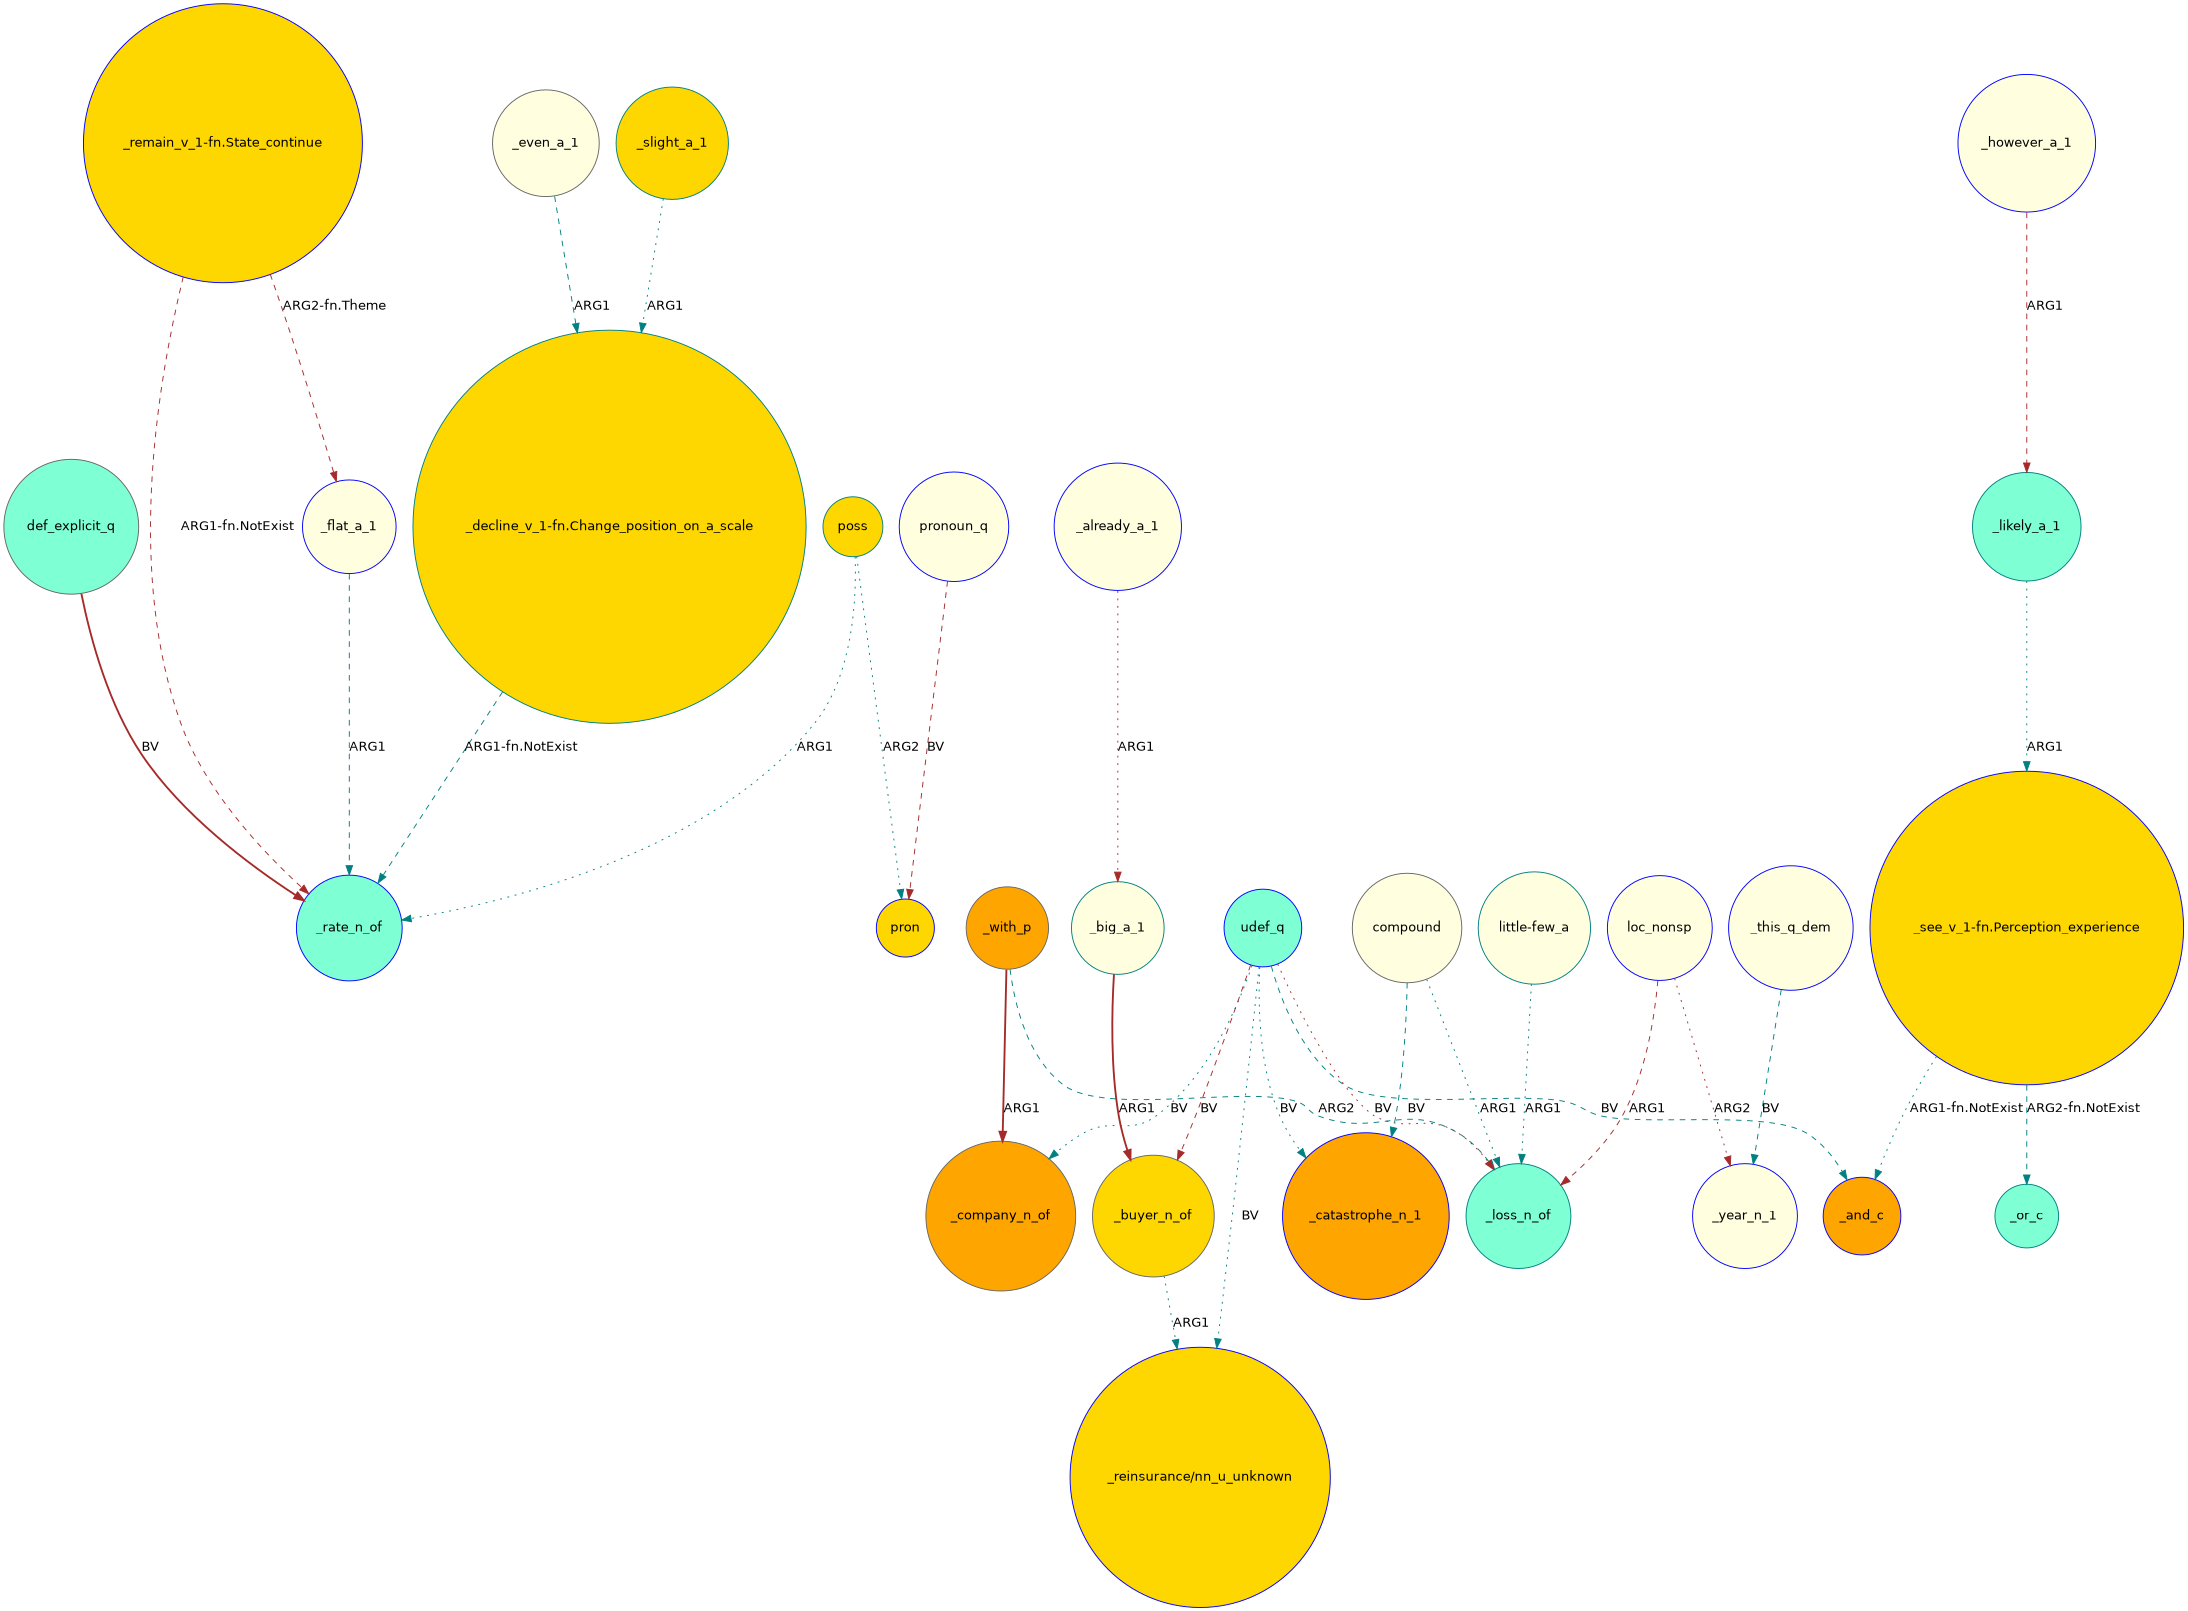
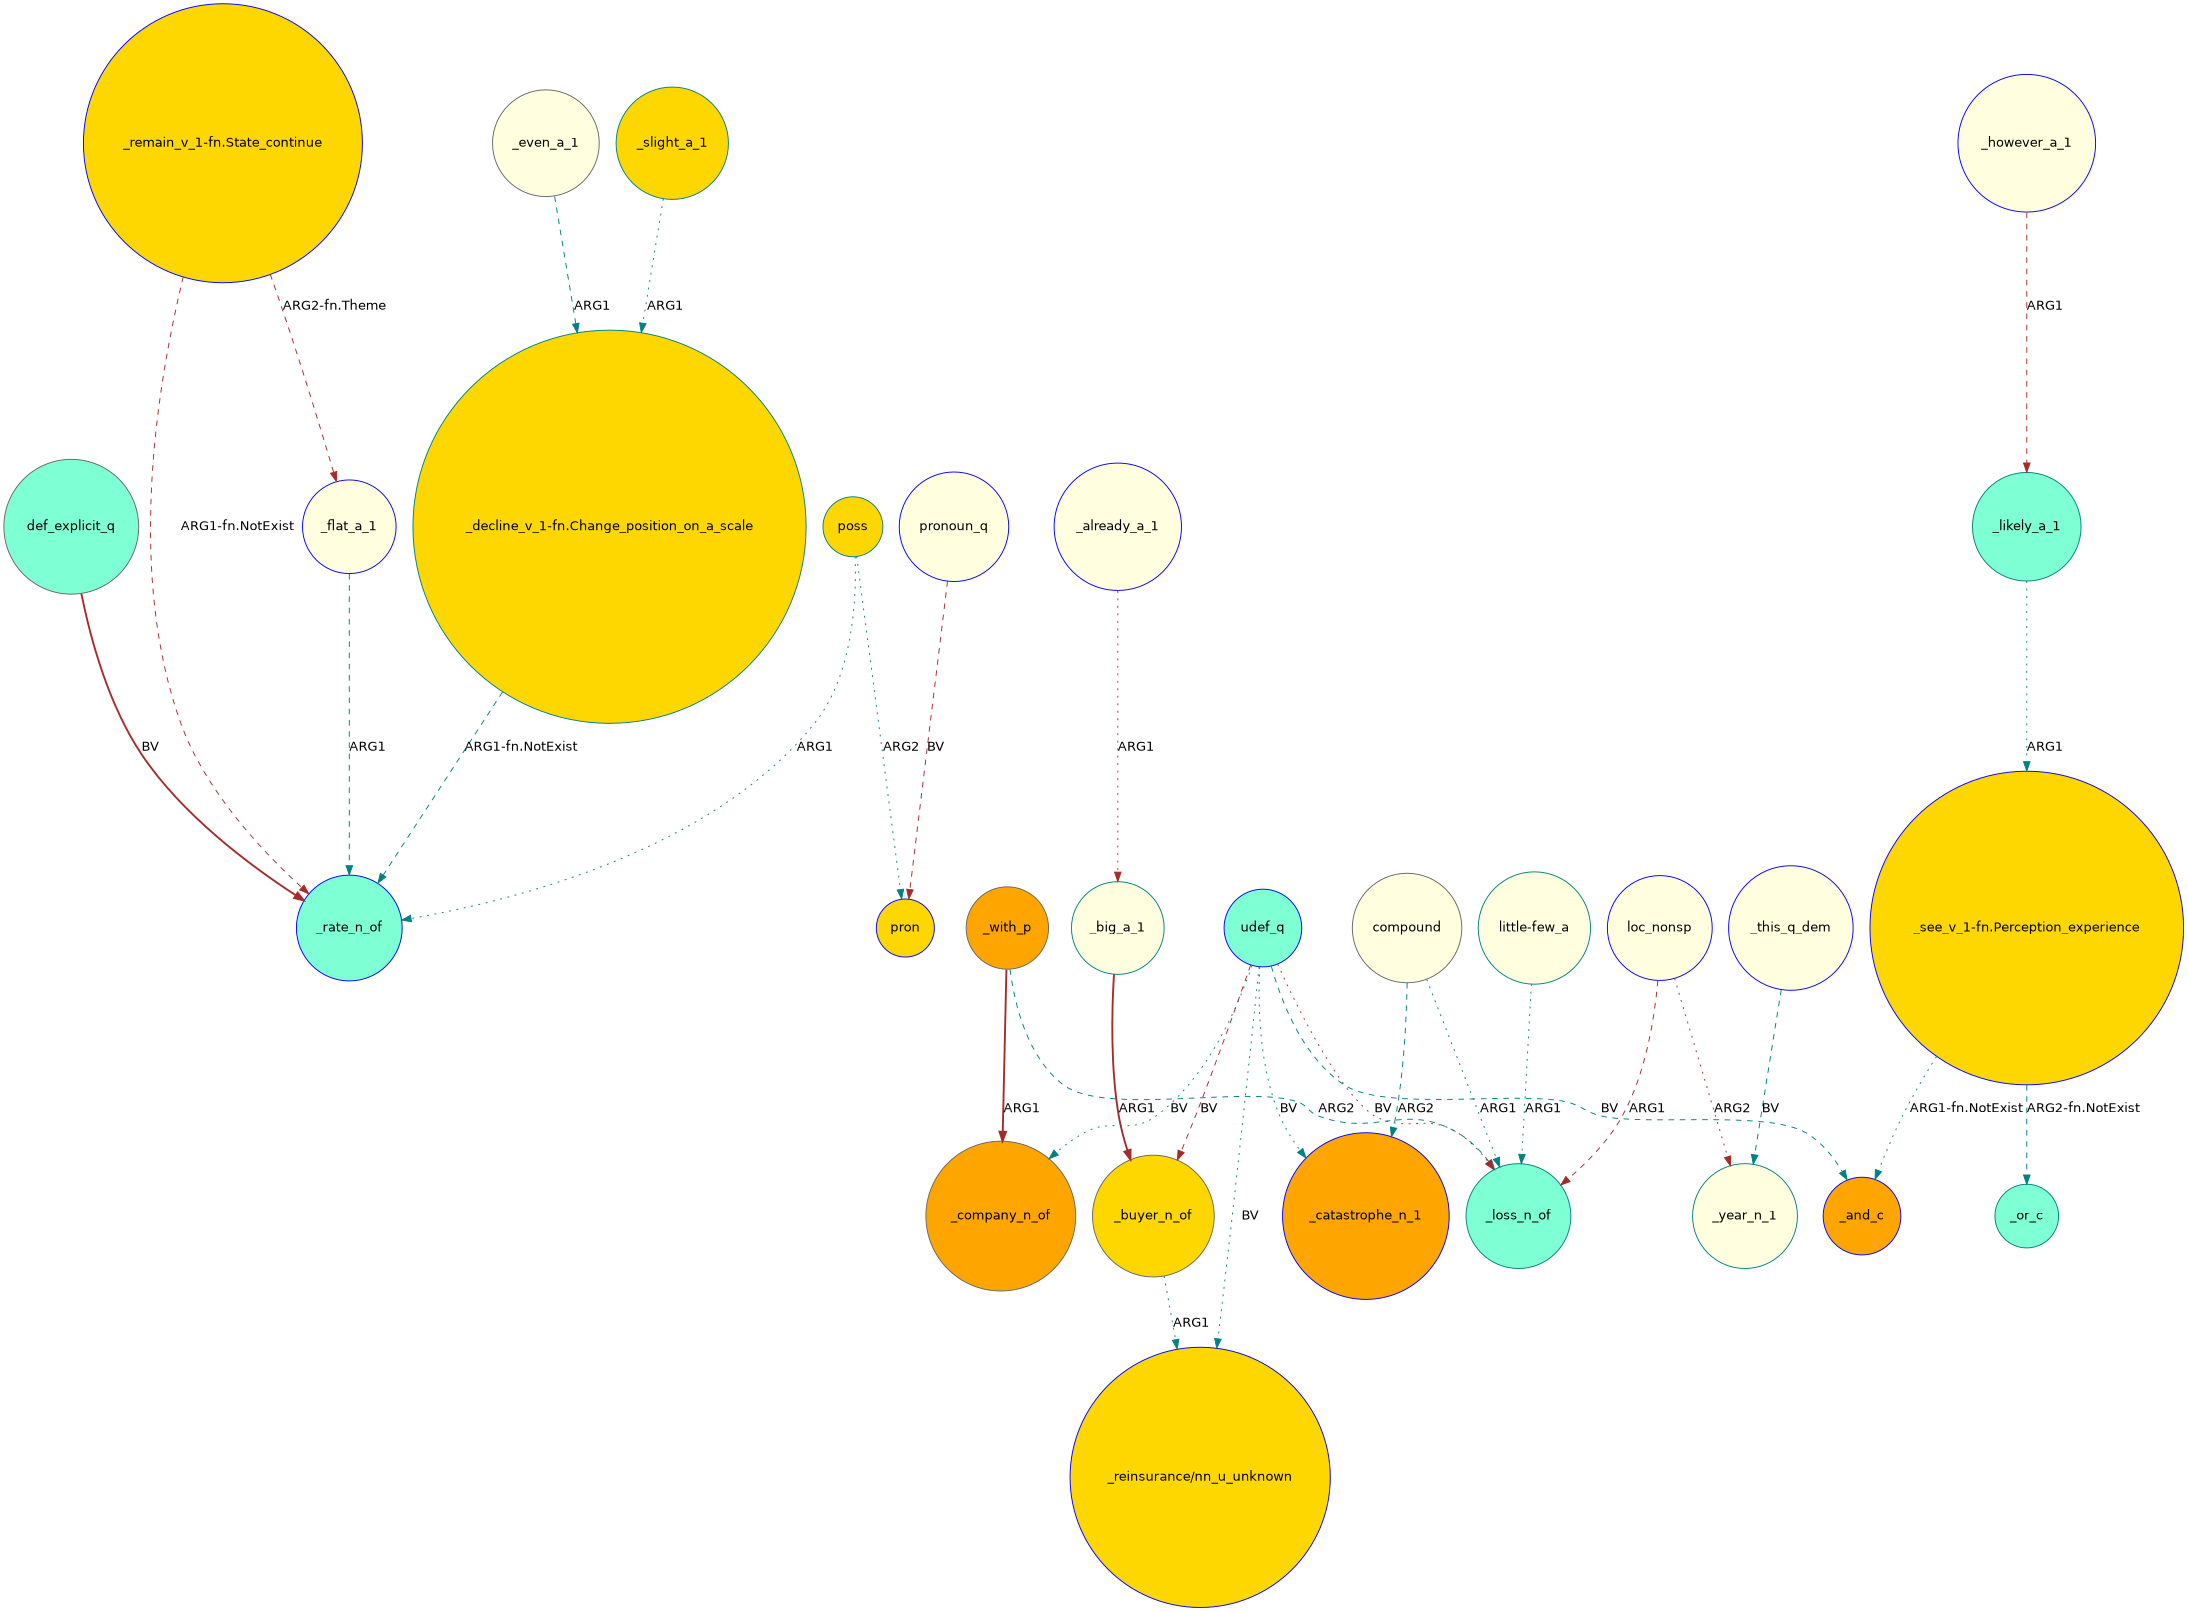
edge "compound" -> "_catastrophe_n_1": label "BV" -> "ARG2"
node "_year_n_1": color blue -> teal
